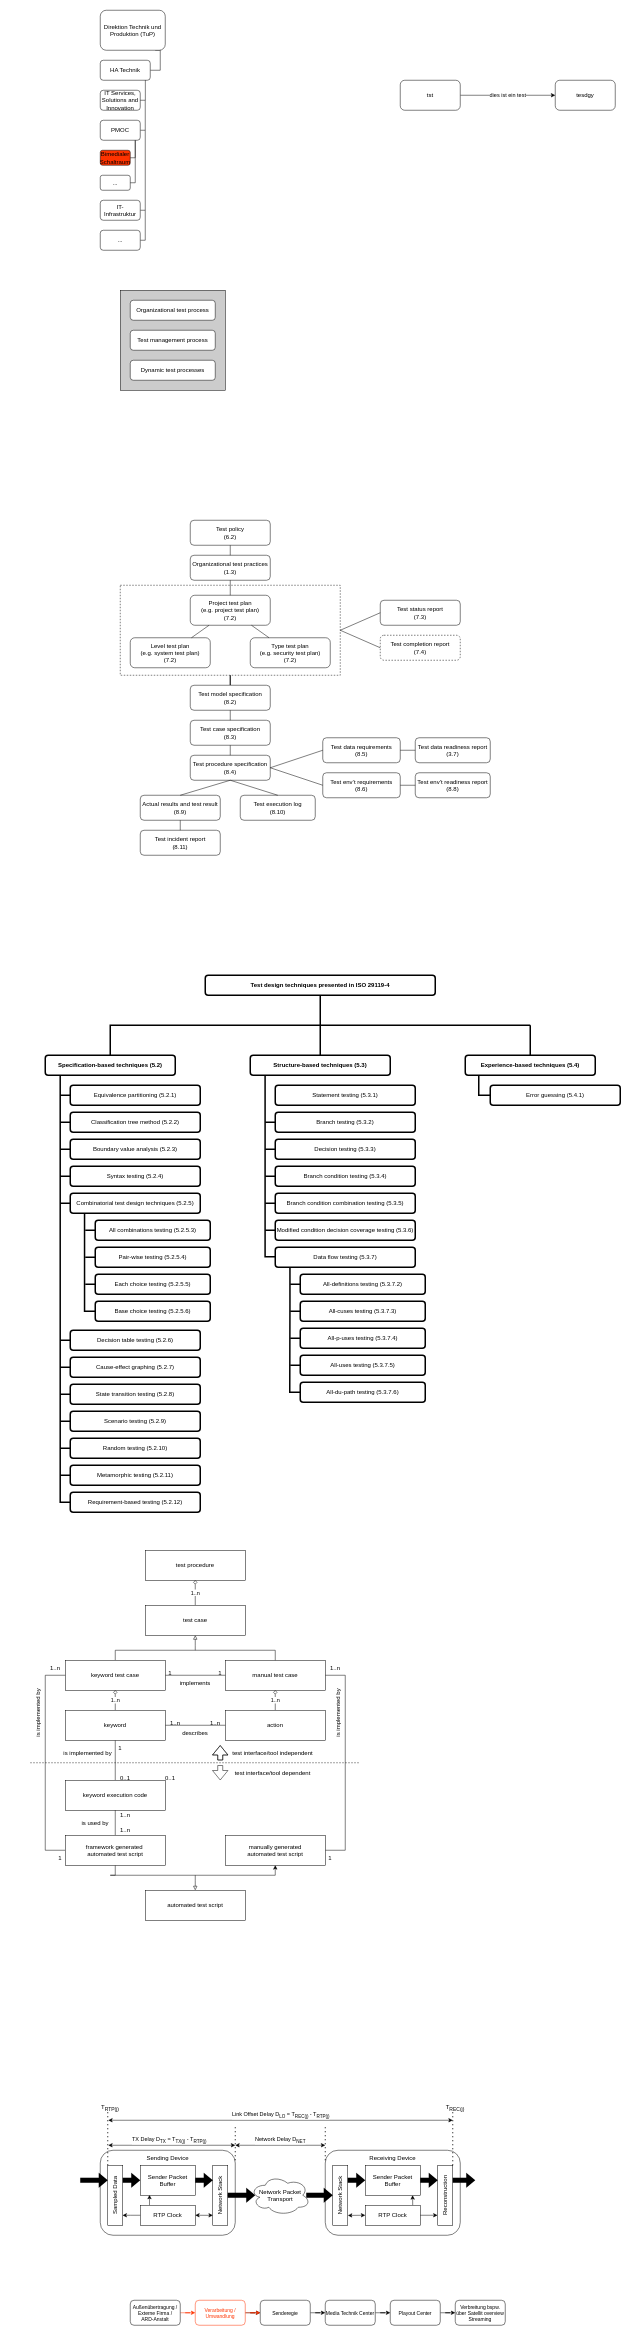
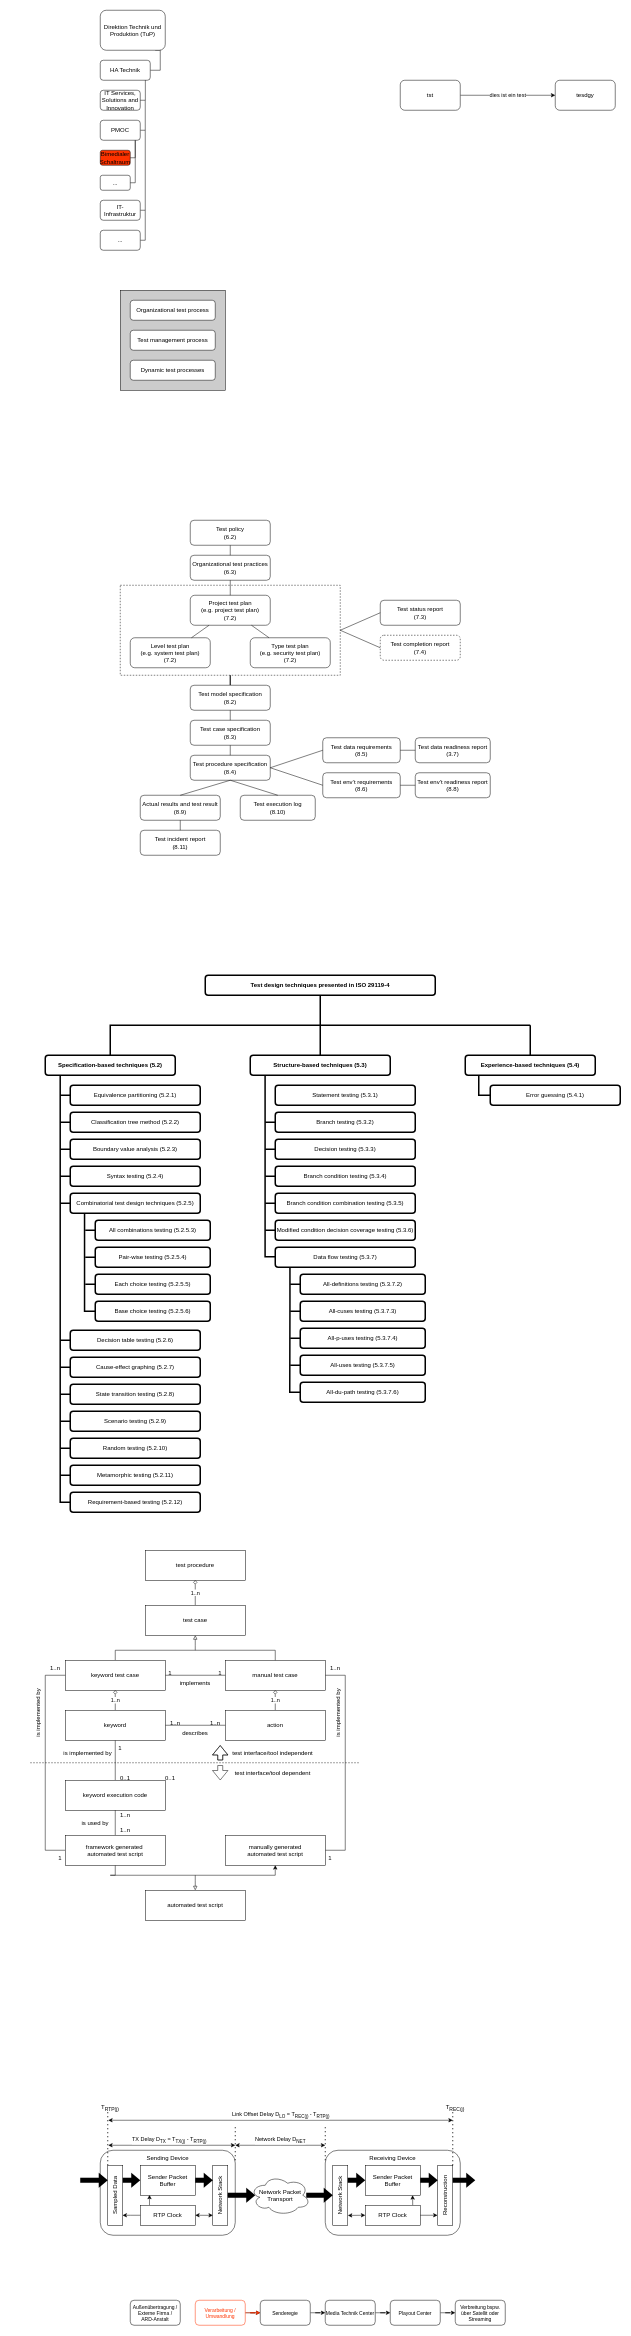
node "Organizational test practices (1.3)": label "Organizational test practices (1.3)" -> "Organizational test practices (6.3)"
edge "Außenübertragung / Externe Firma / ARD-Anstalt" -> "Verarbeitung / Umwandlung": removed
node "Verbreitung bspw. über Satellit overview Streaming": label "Verbreitung bspw. über Satellit overview Streaming" -> "Verbreitung bspw. über Satellit oder Streaming"
